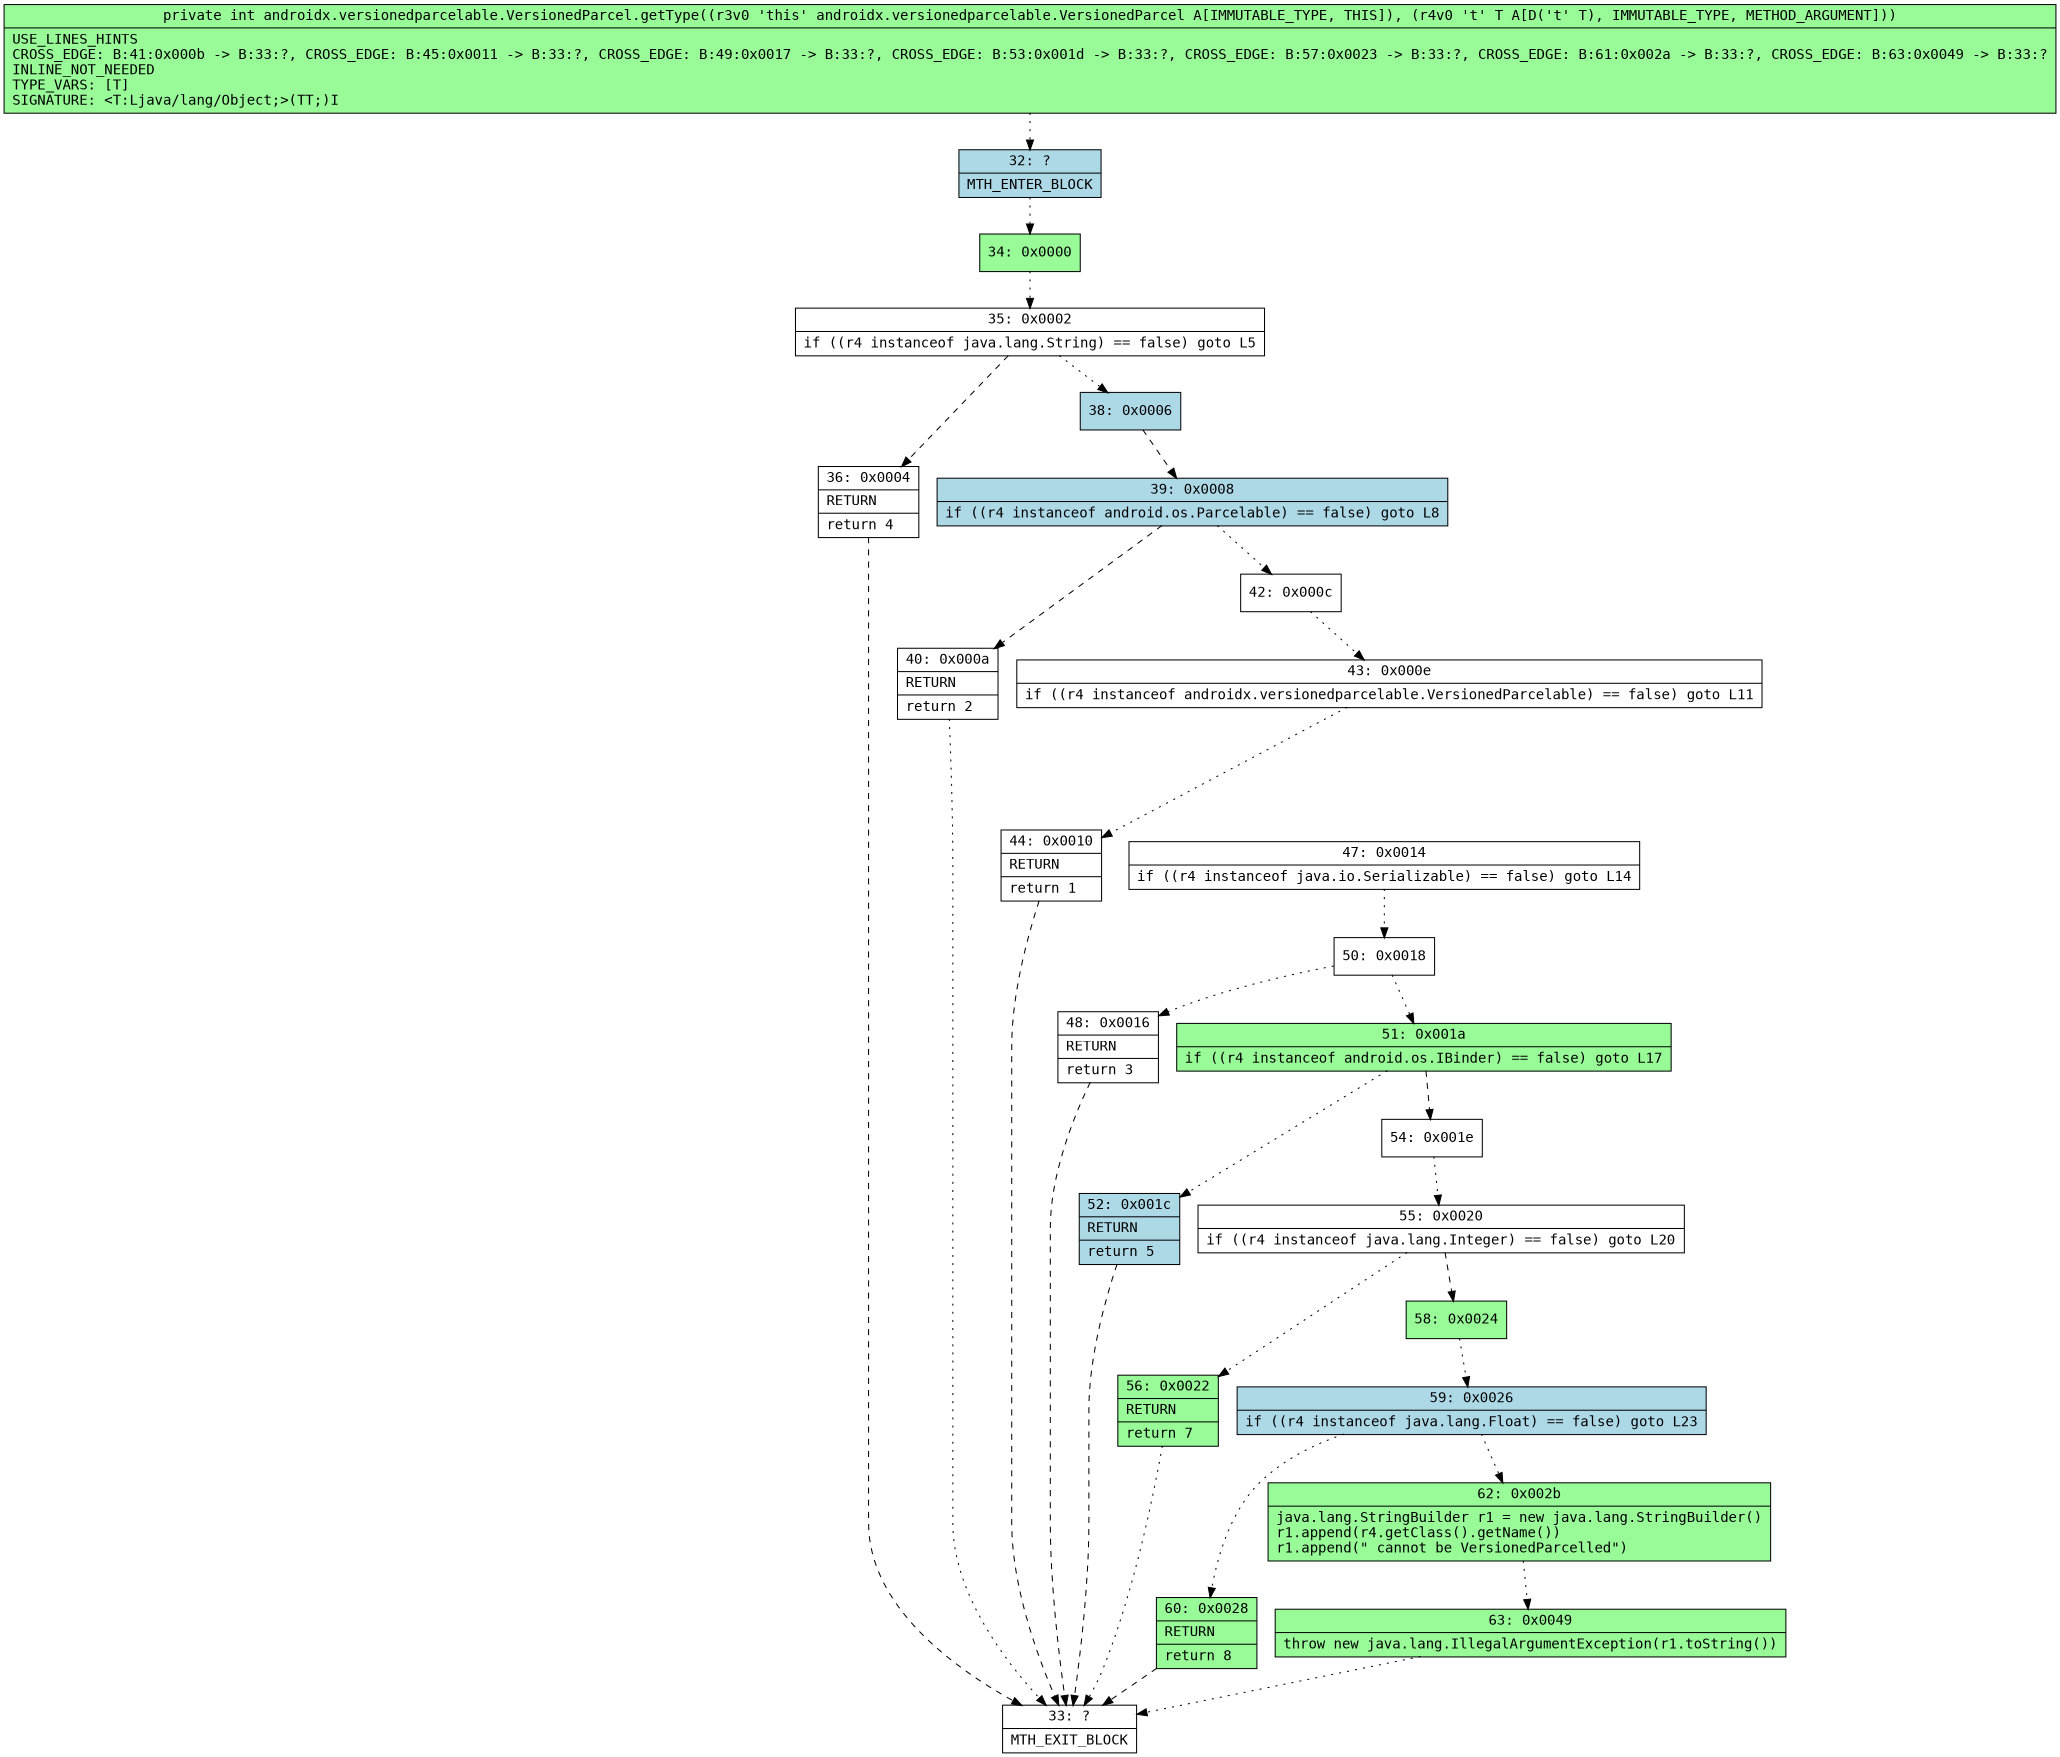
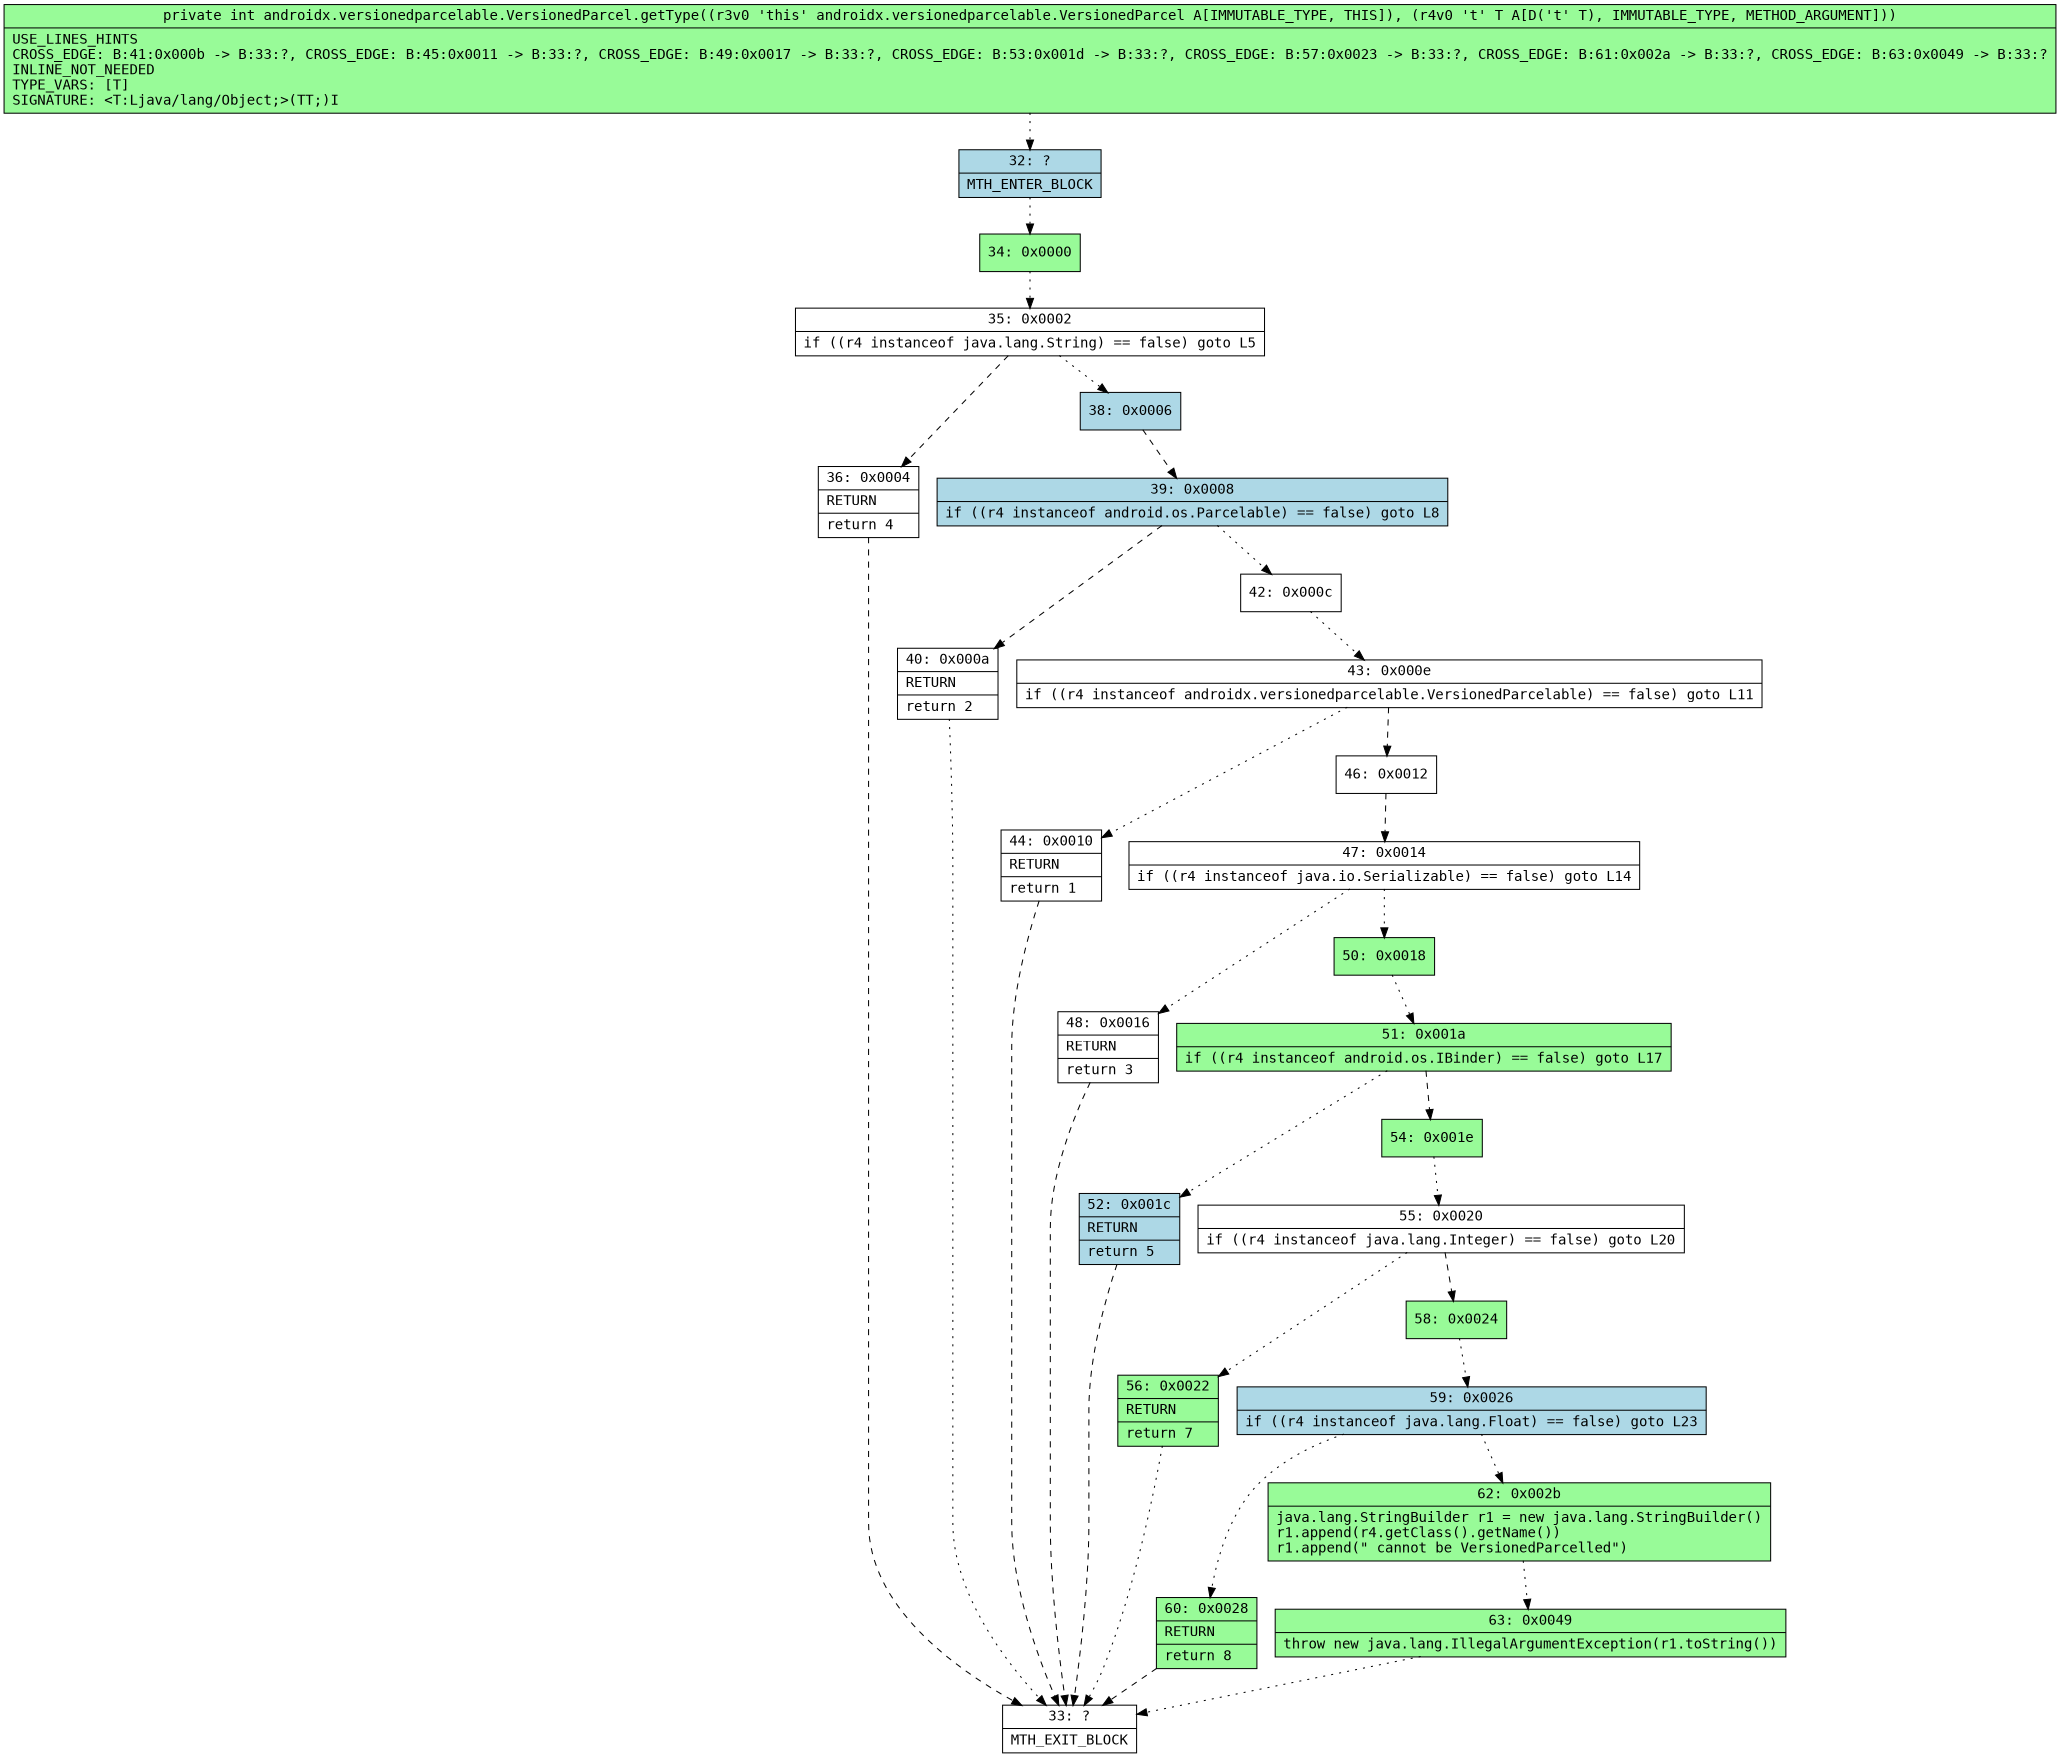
node "46: 0x0012": added
node "50: 0x0018": fillcolor white -> palegreen
edge "50: 0x0018" -> "48: 0x0016": now "47: 0x0014" -> "48: 0x0016"
node "54: 0x001e": fillcolor white -> palegreen
